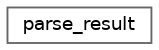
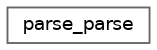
node "parse_result": label "parse_result" -> "parse_parse"
